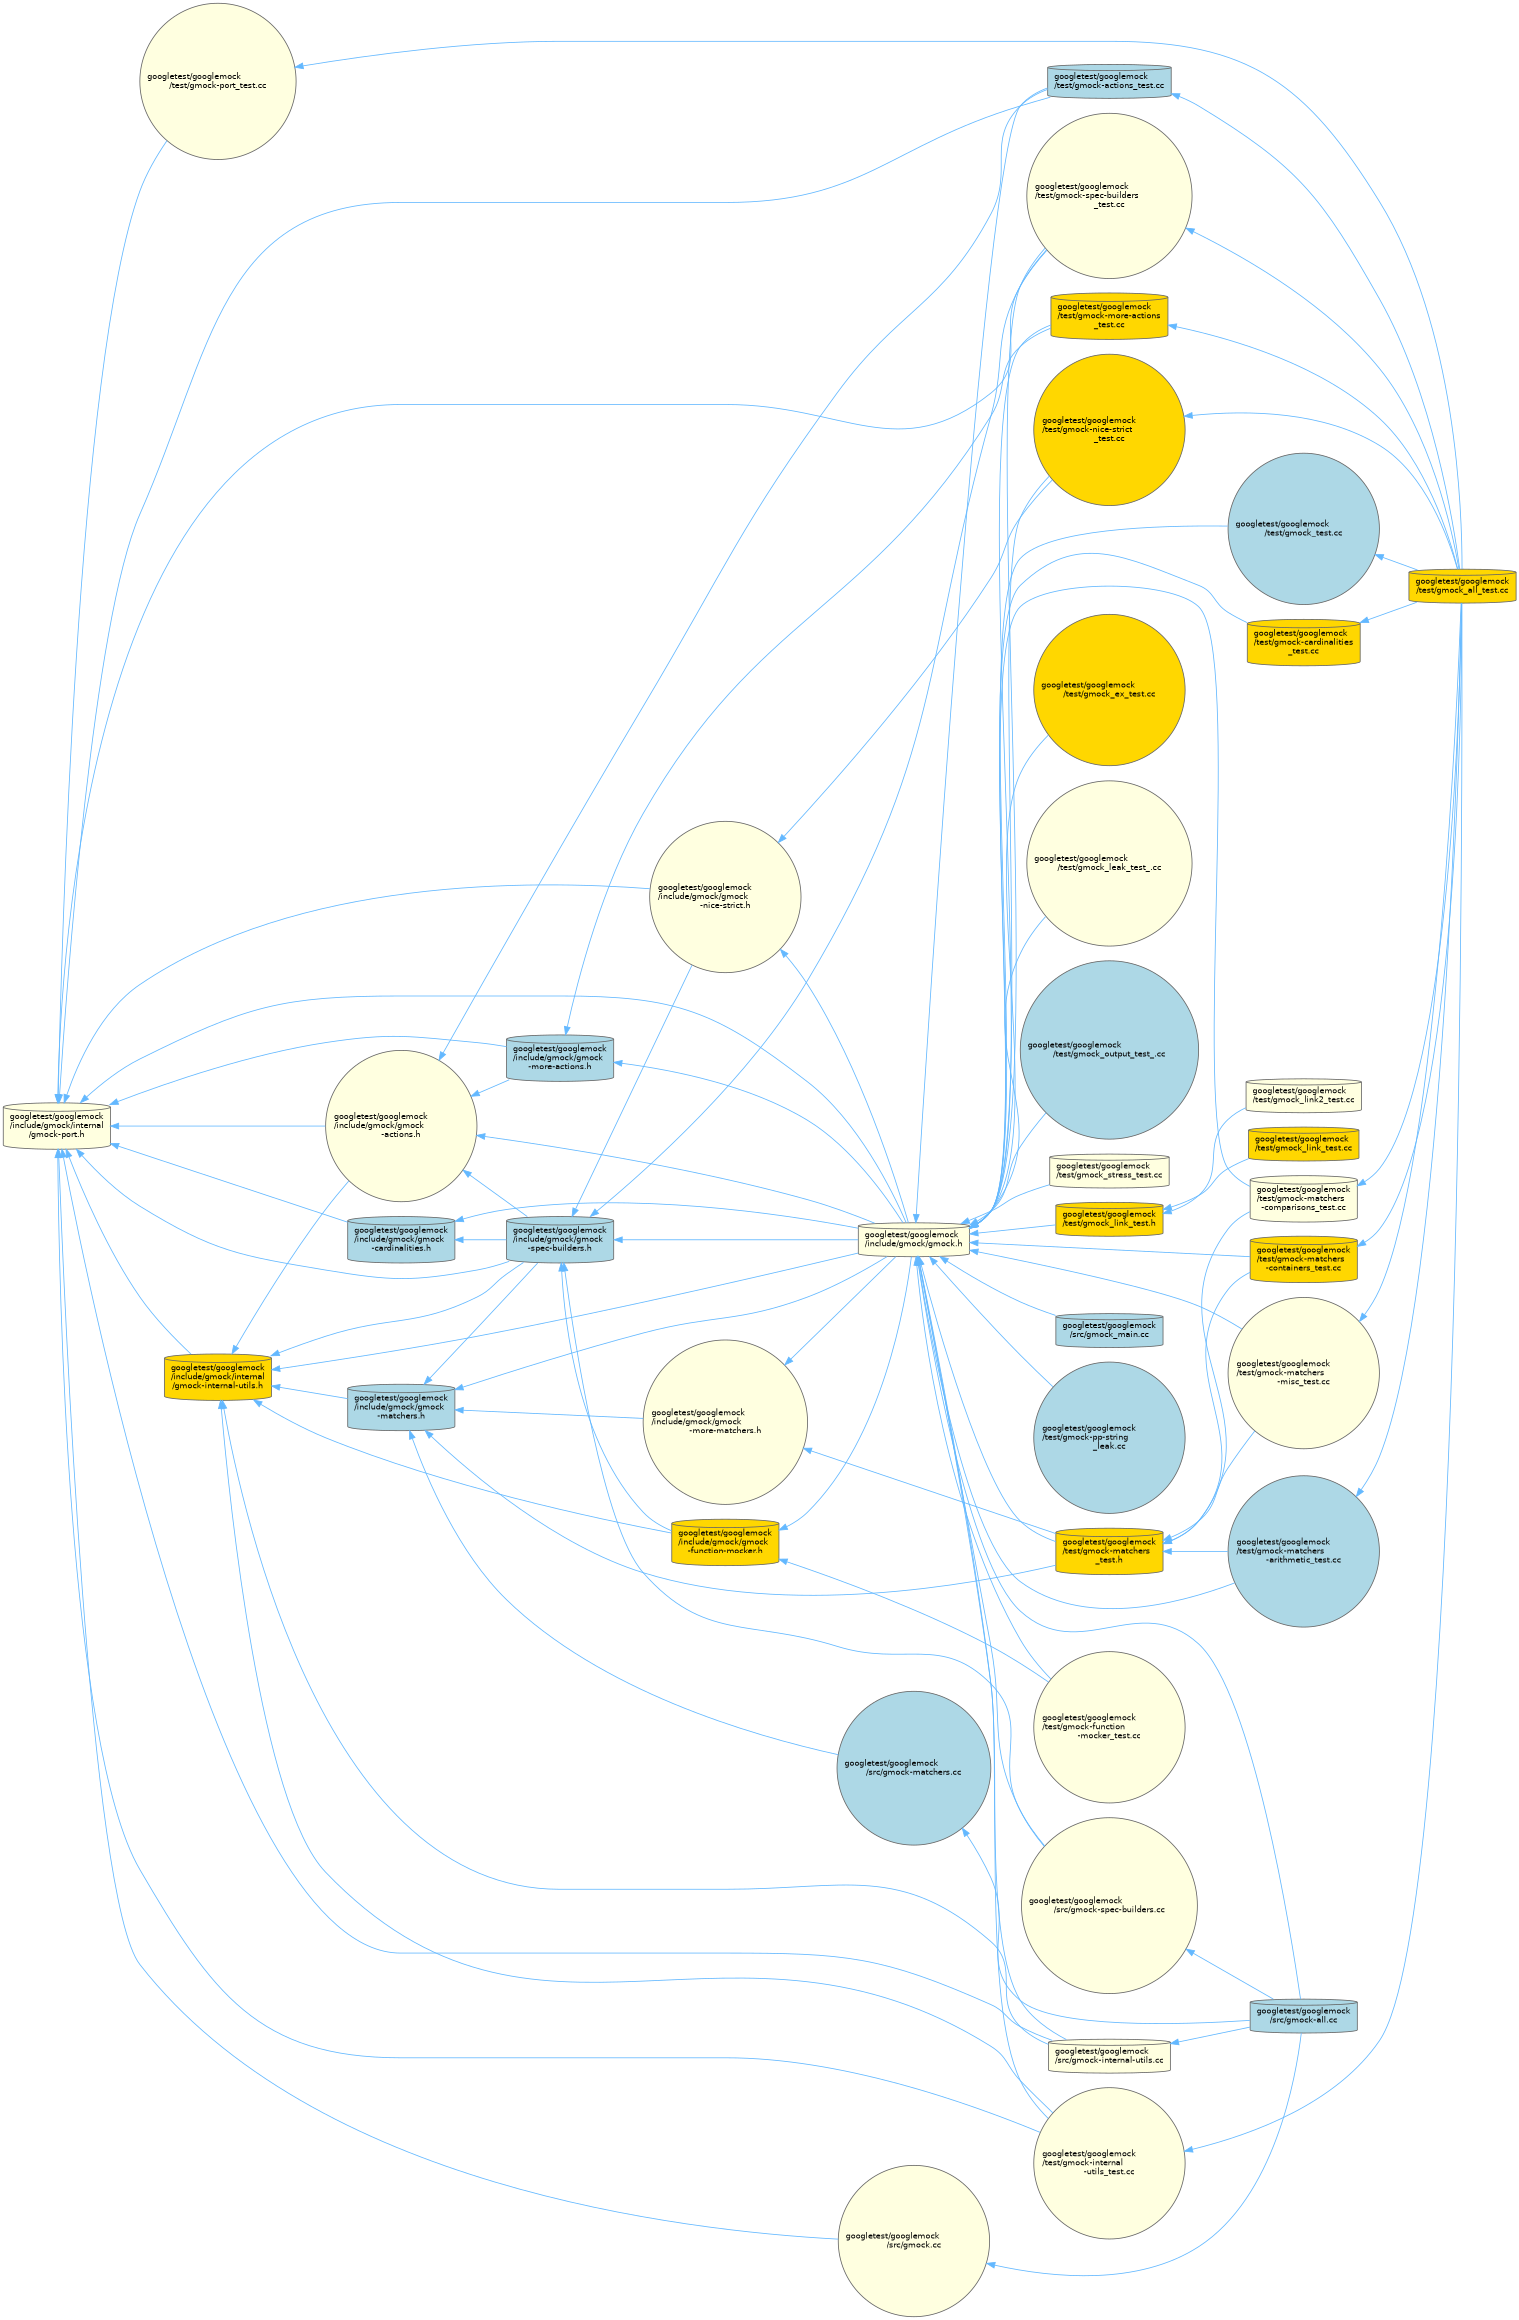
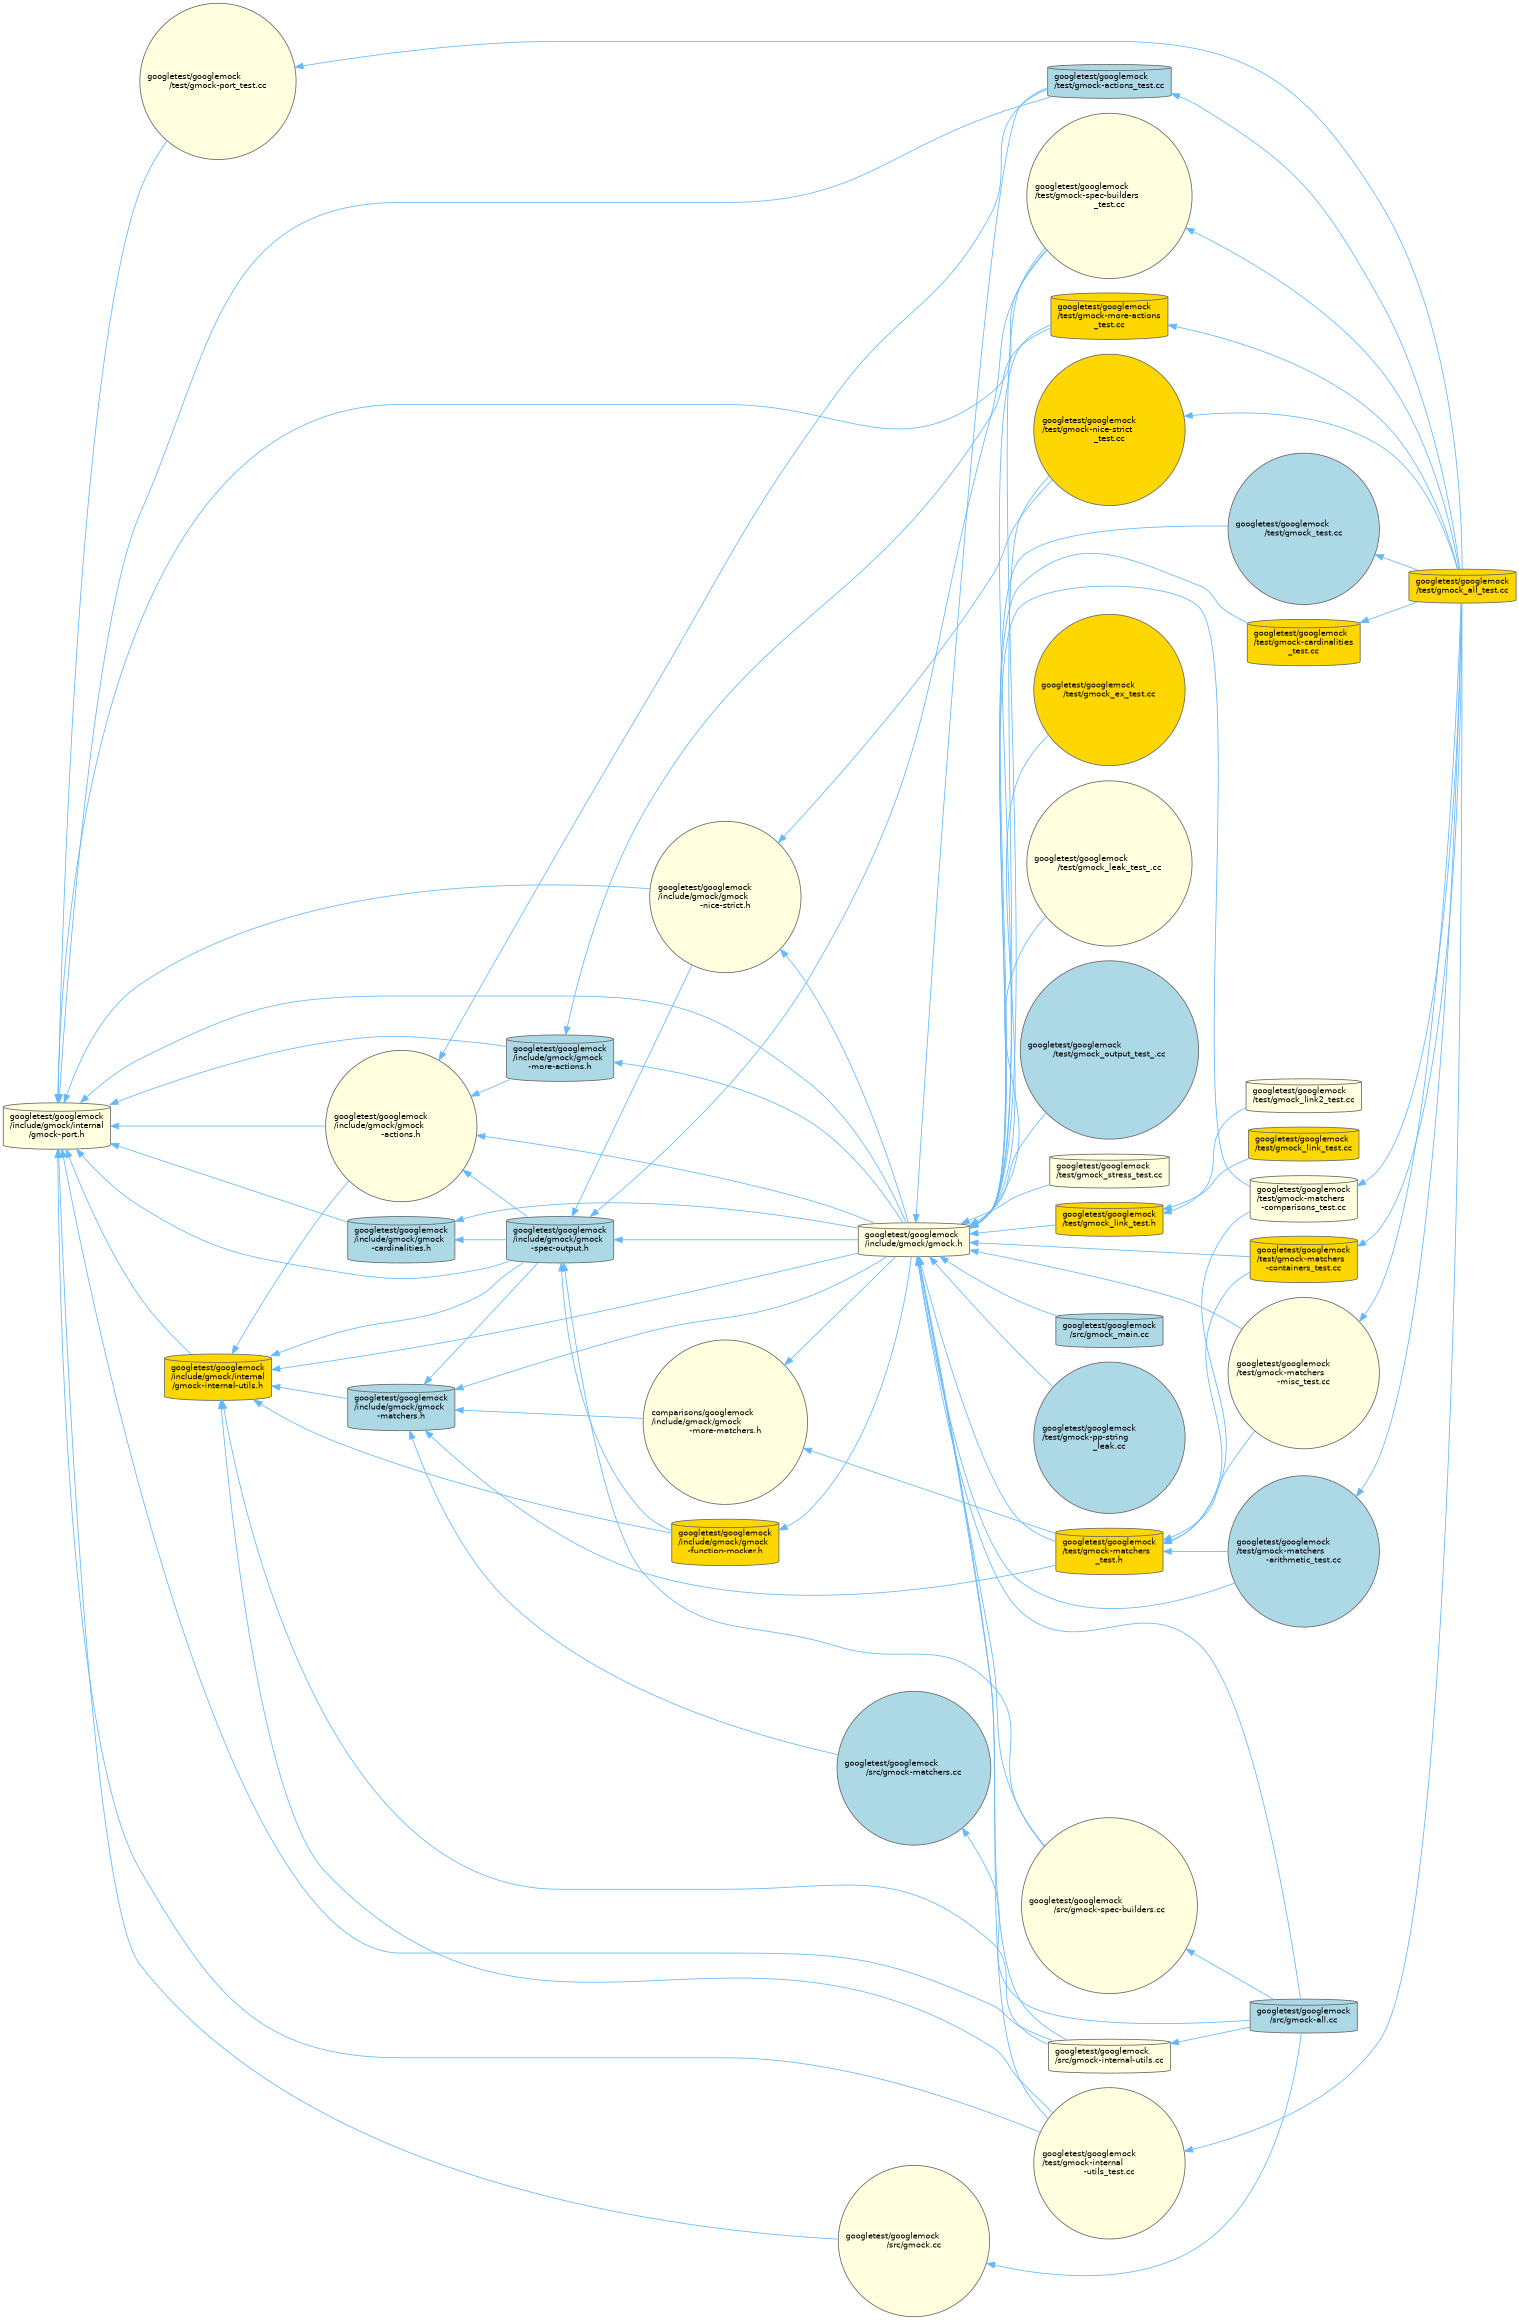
node "googletest/googlemock /include/gmock/gmock -spec-builders.h": label "googletest/googlemock /include/gmock/gmock -spec-builders.h" -> "googletest/googlemock /include/gmock/gmock -spec-output.h"
node "googletest/googlemock /include/gmock/gmock -more-matchers.h": label "googletest/googlemock /include/gmock/gmock -more-matchers.h" -> "comparisons/googlemock /include/gmock/gmock -more-matchers.h"
node "googletest/googlemock /test/gmock-function -mocker_test.cc": removed
